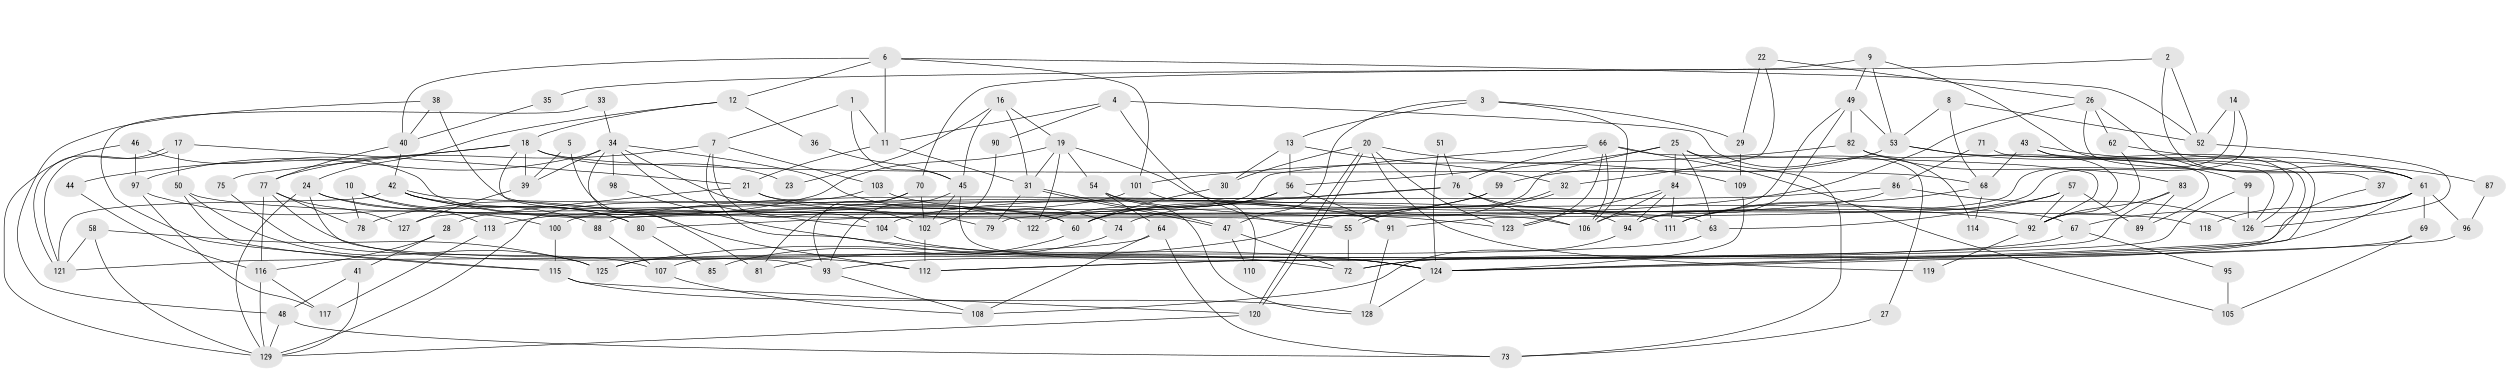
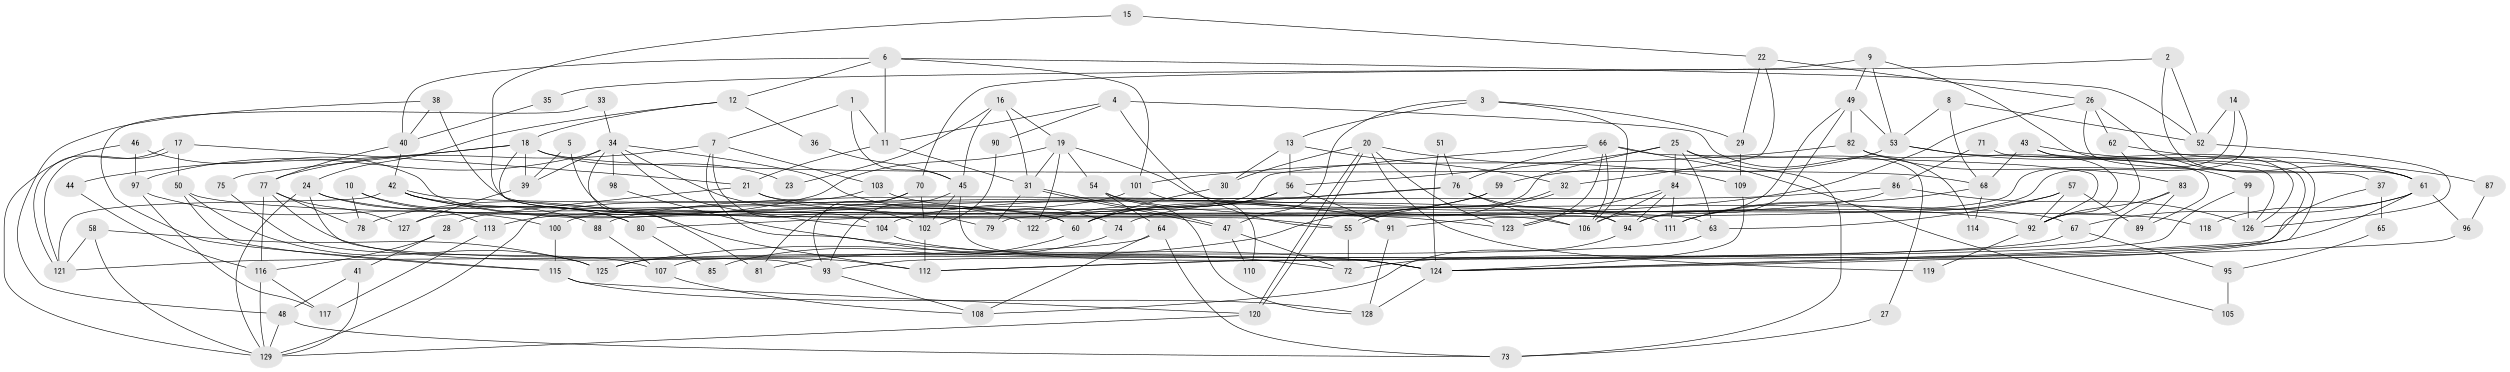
node "15": added
node "65": added
node "69": removed
